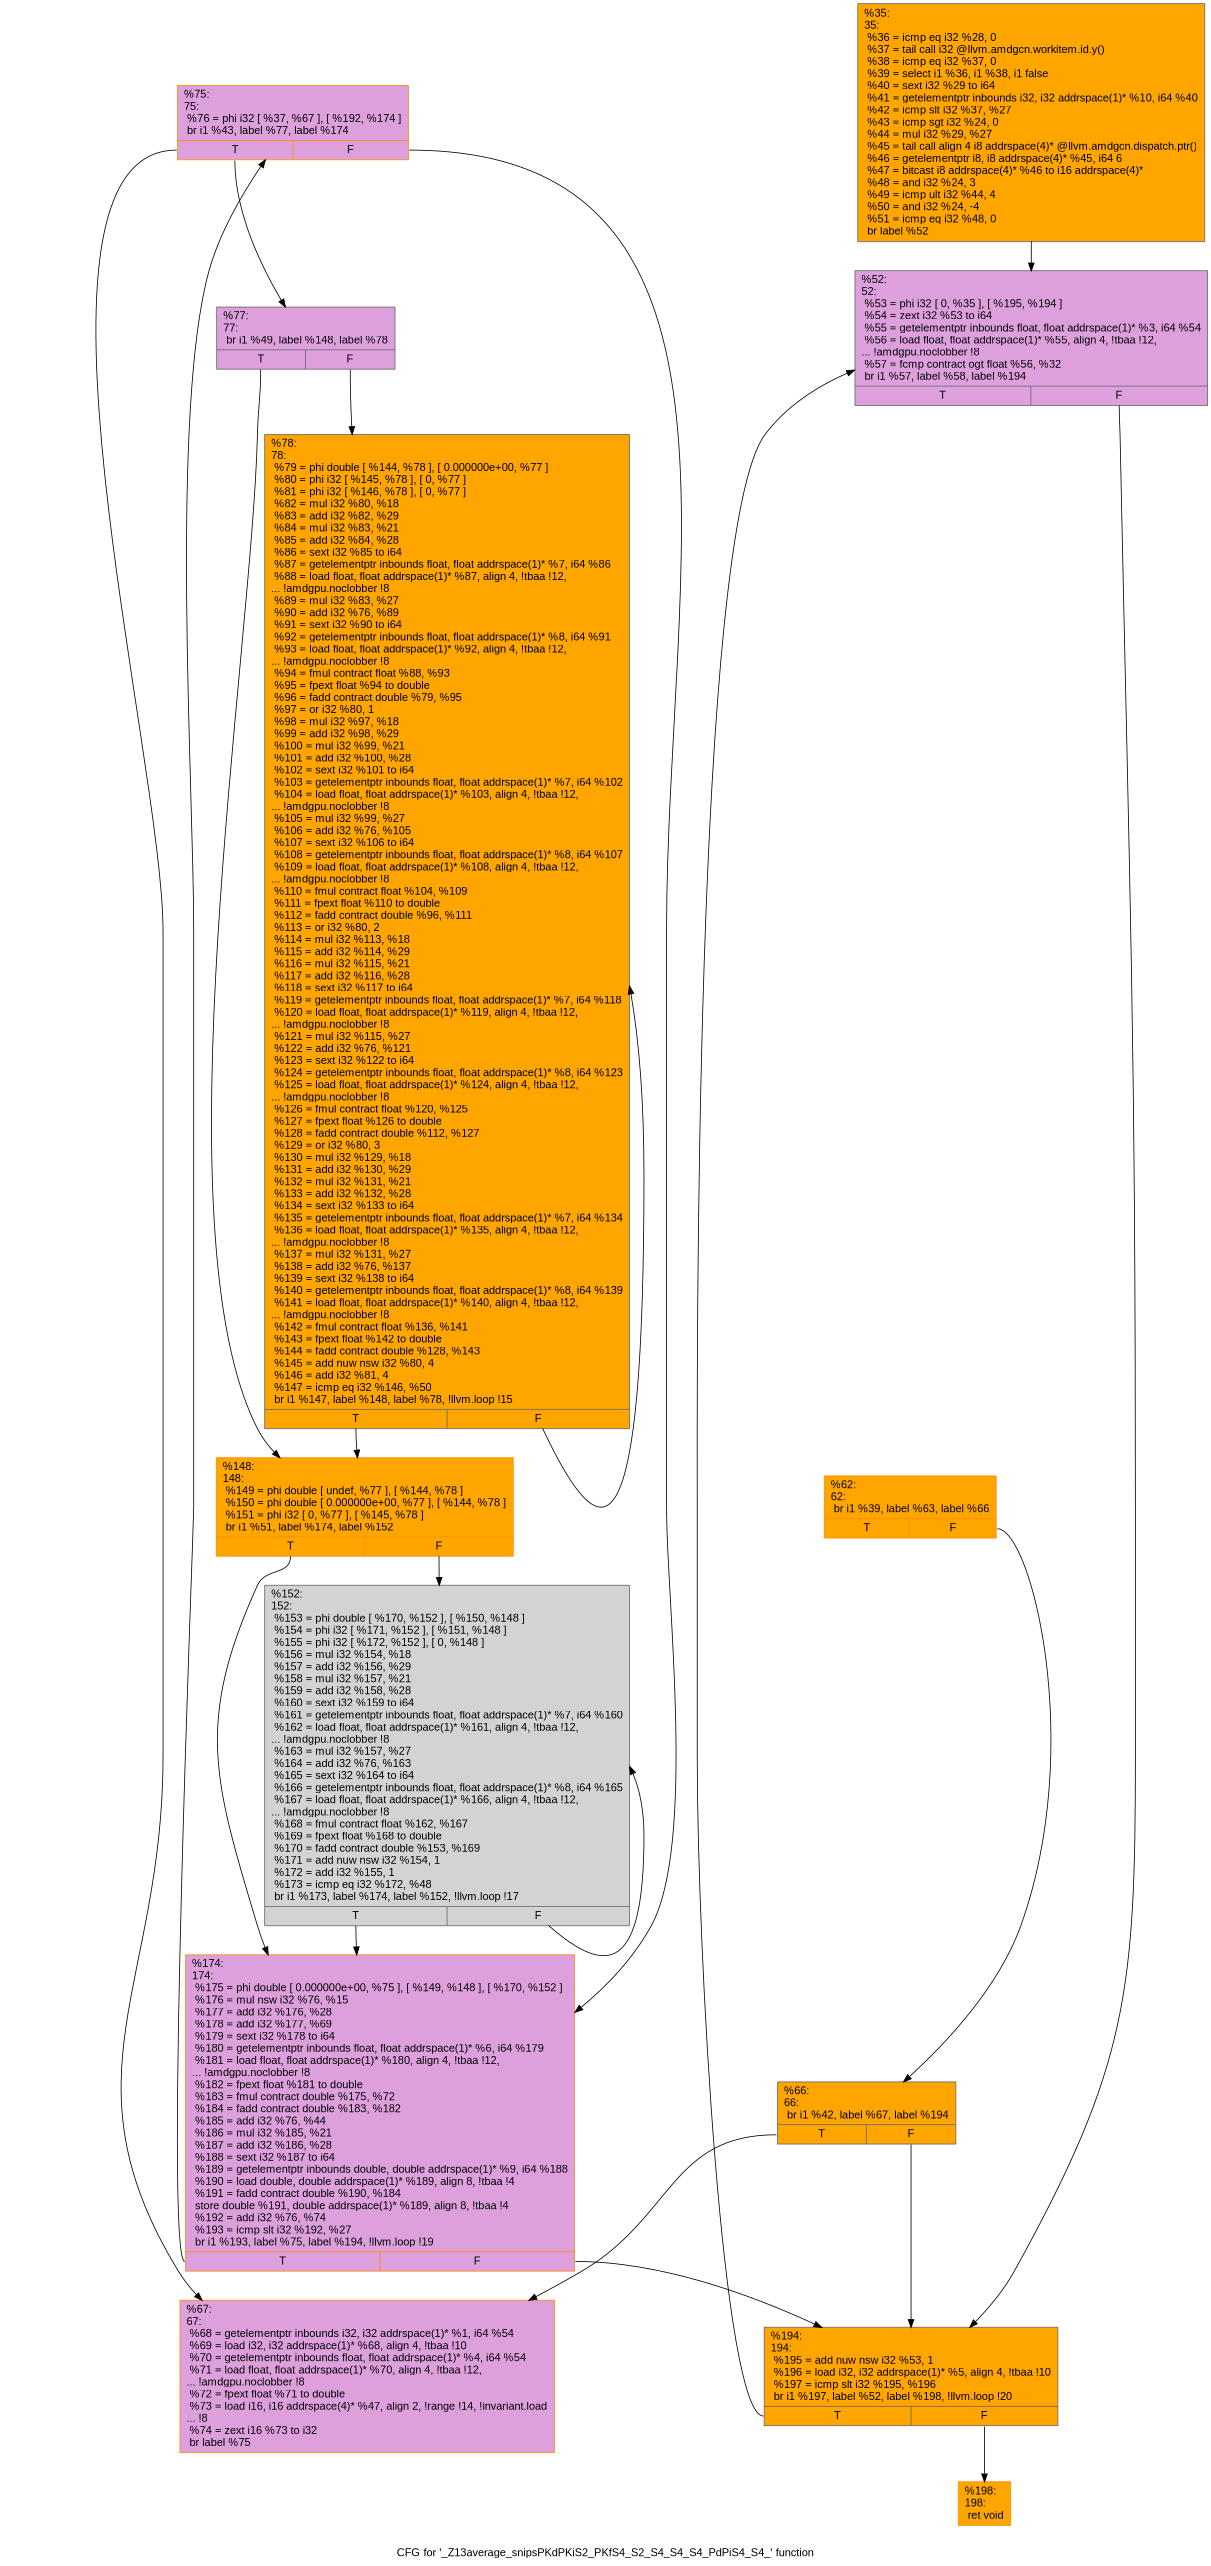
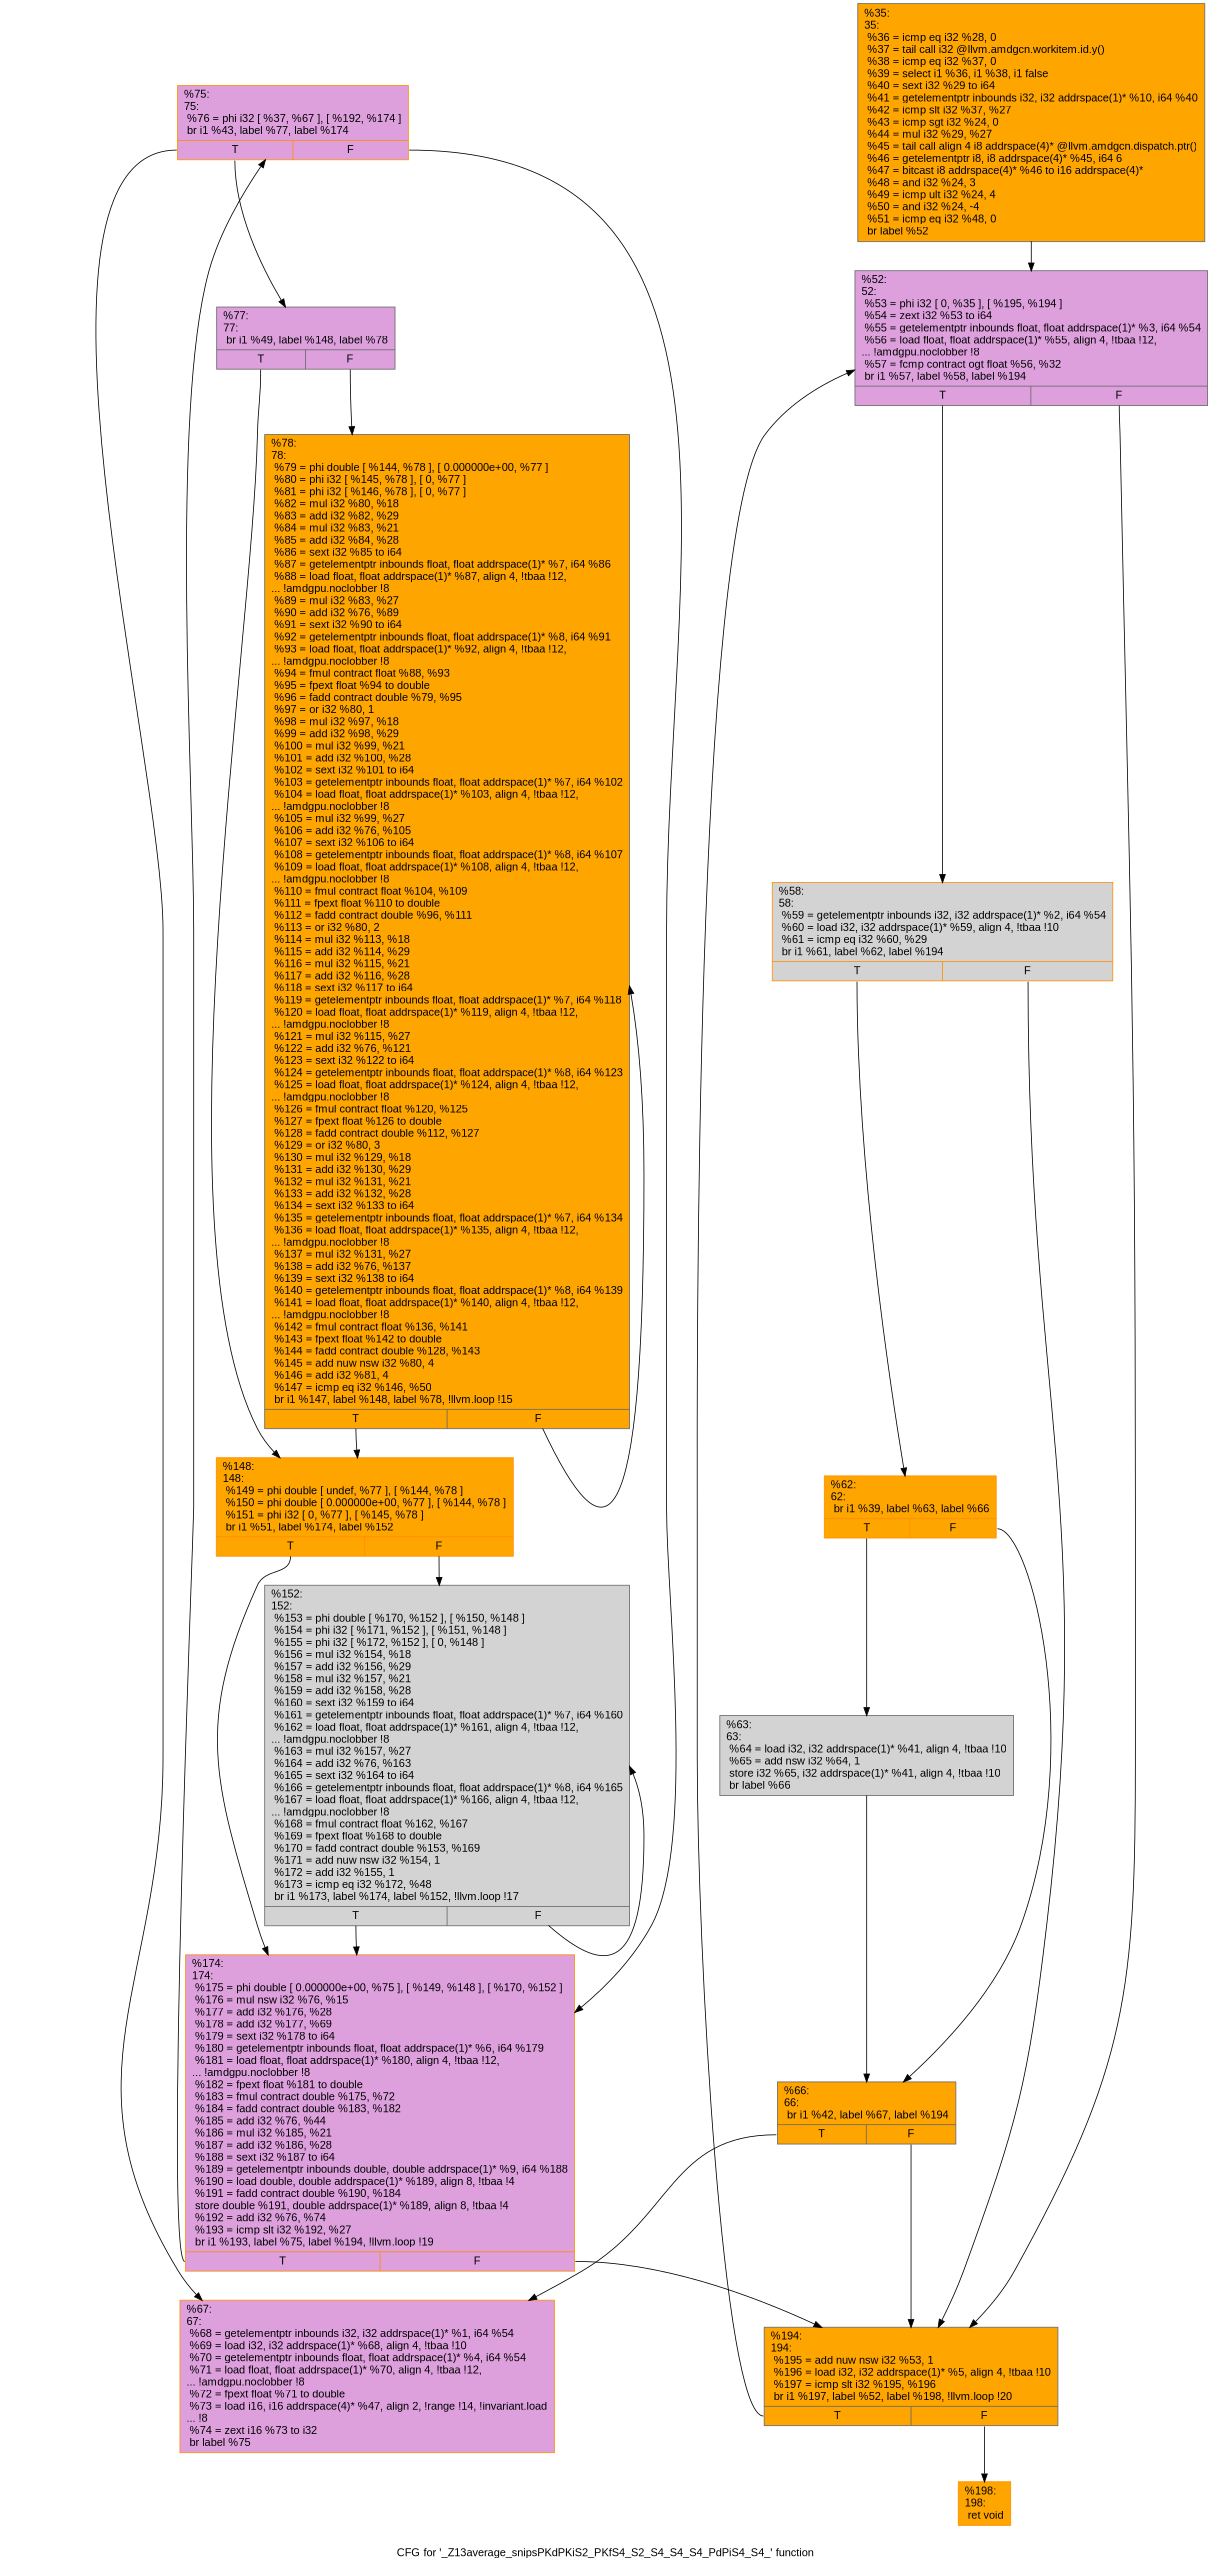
node "%35:": text "%49 = icmp ult i32 %44, 4" -> "%49 = icmp ult i32 %24, 4"
node "%58:": added
node "%63:": added
